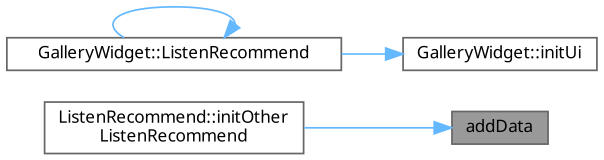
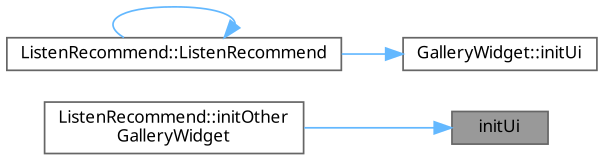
node "GalleryWidget::ListenRecommend": label "GalleryWidget::ListenRecommend" -> "ListenRecommend::ListenRecommend"
node "ListenRecommend::initOther ListenRecommend": label "ListenRecommend::initOther ListenRecommend" -> "ListenRecommend::initOther GalleryWidget"
node "addData": label "addData" -> "initUi"
